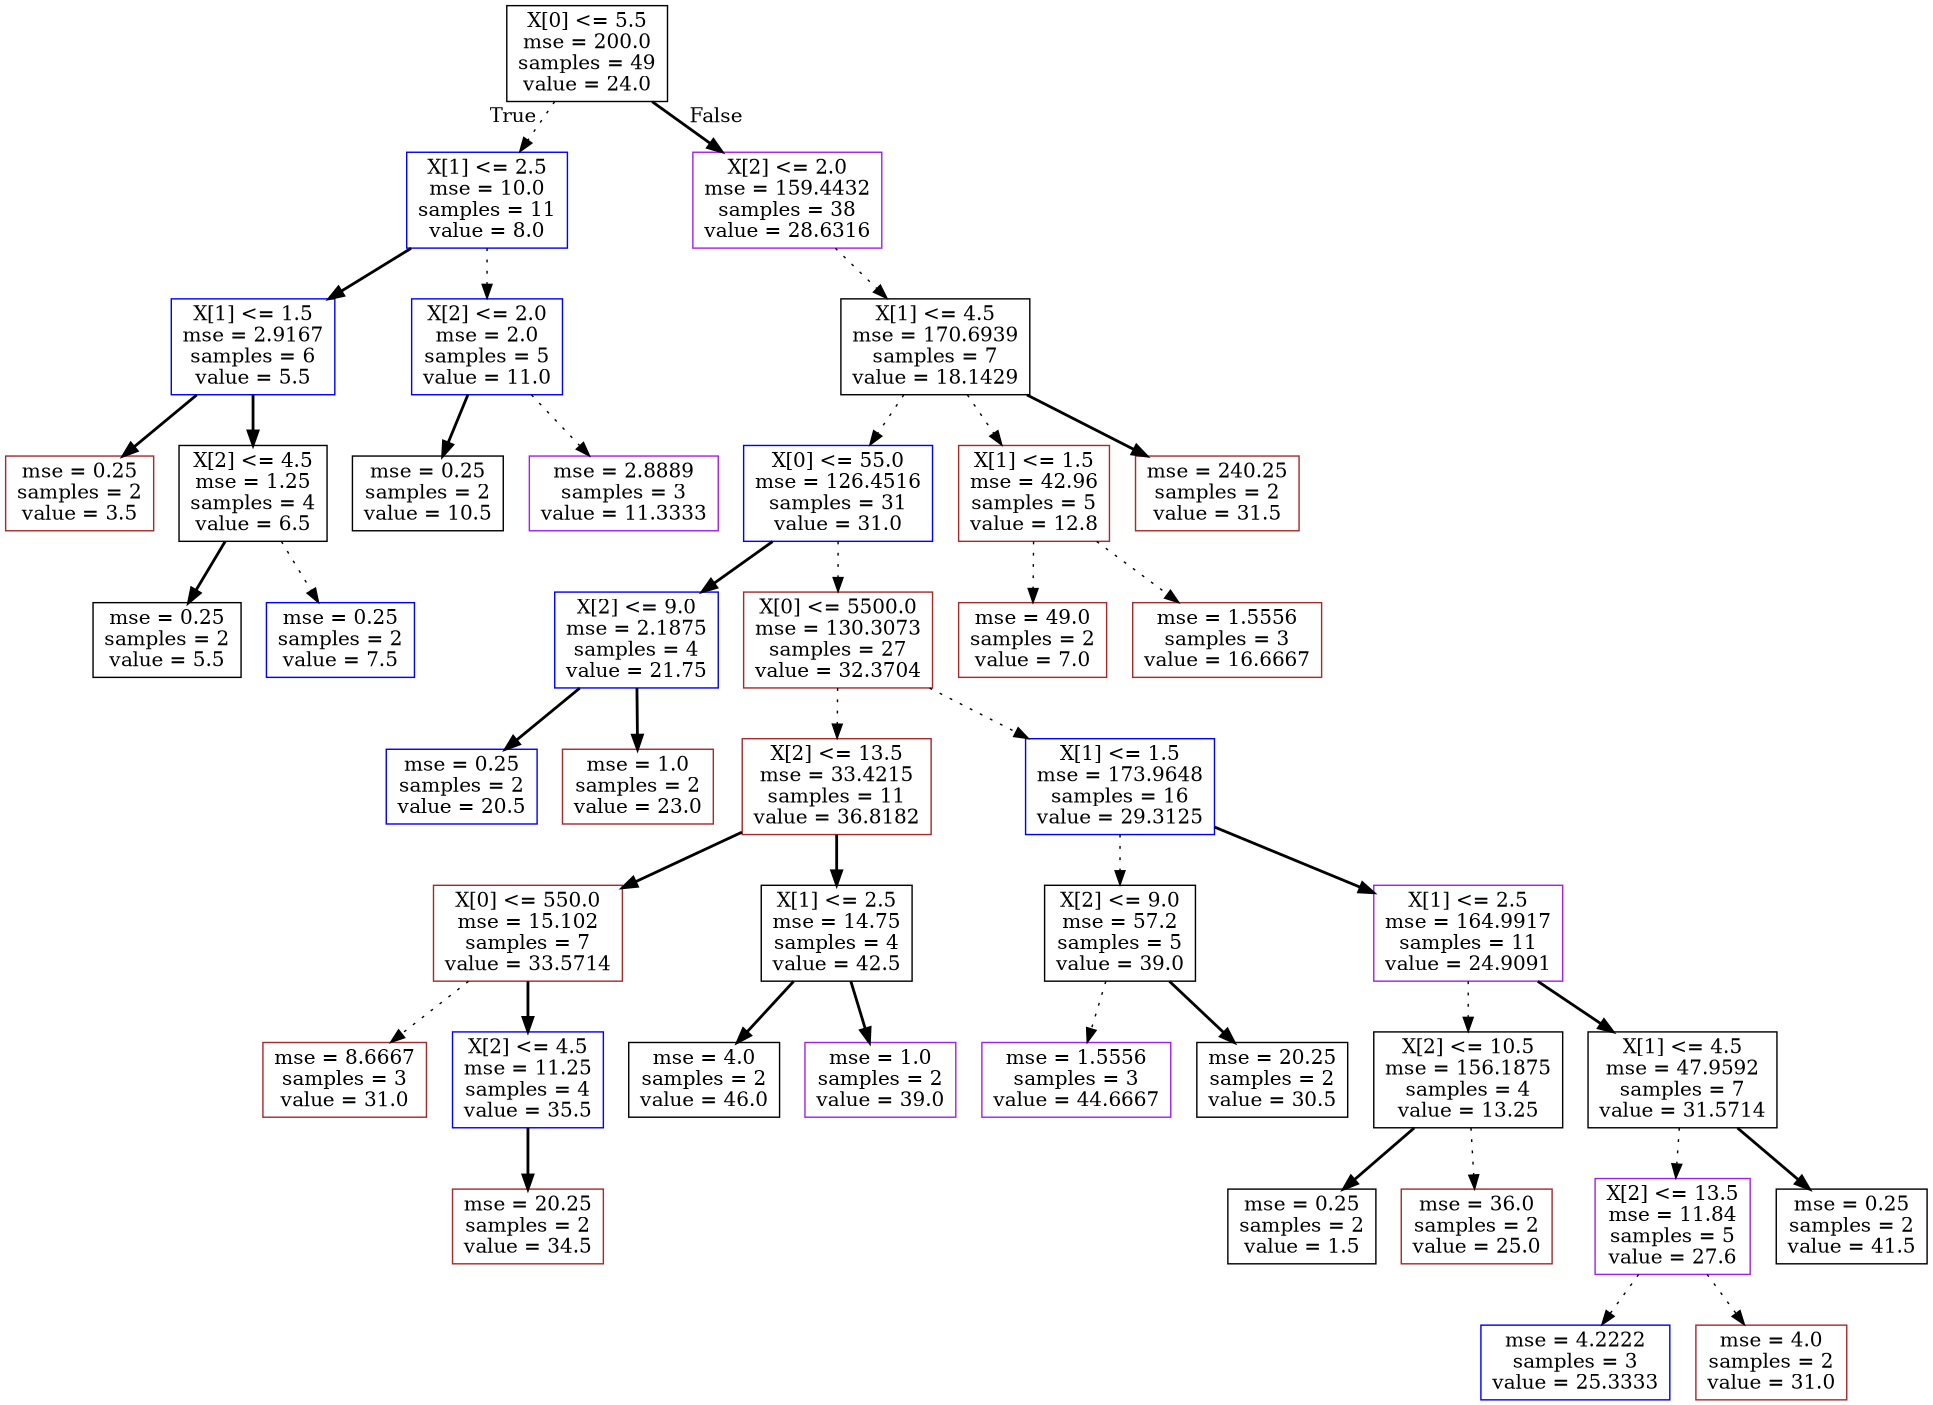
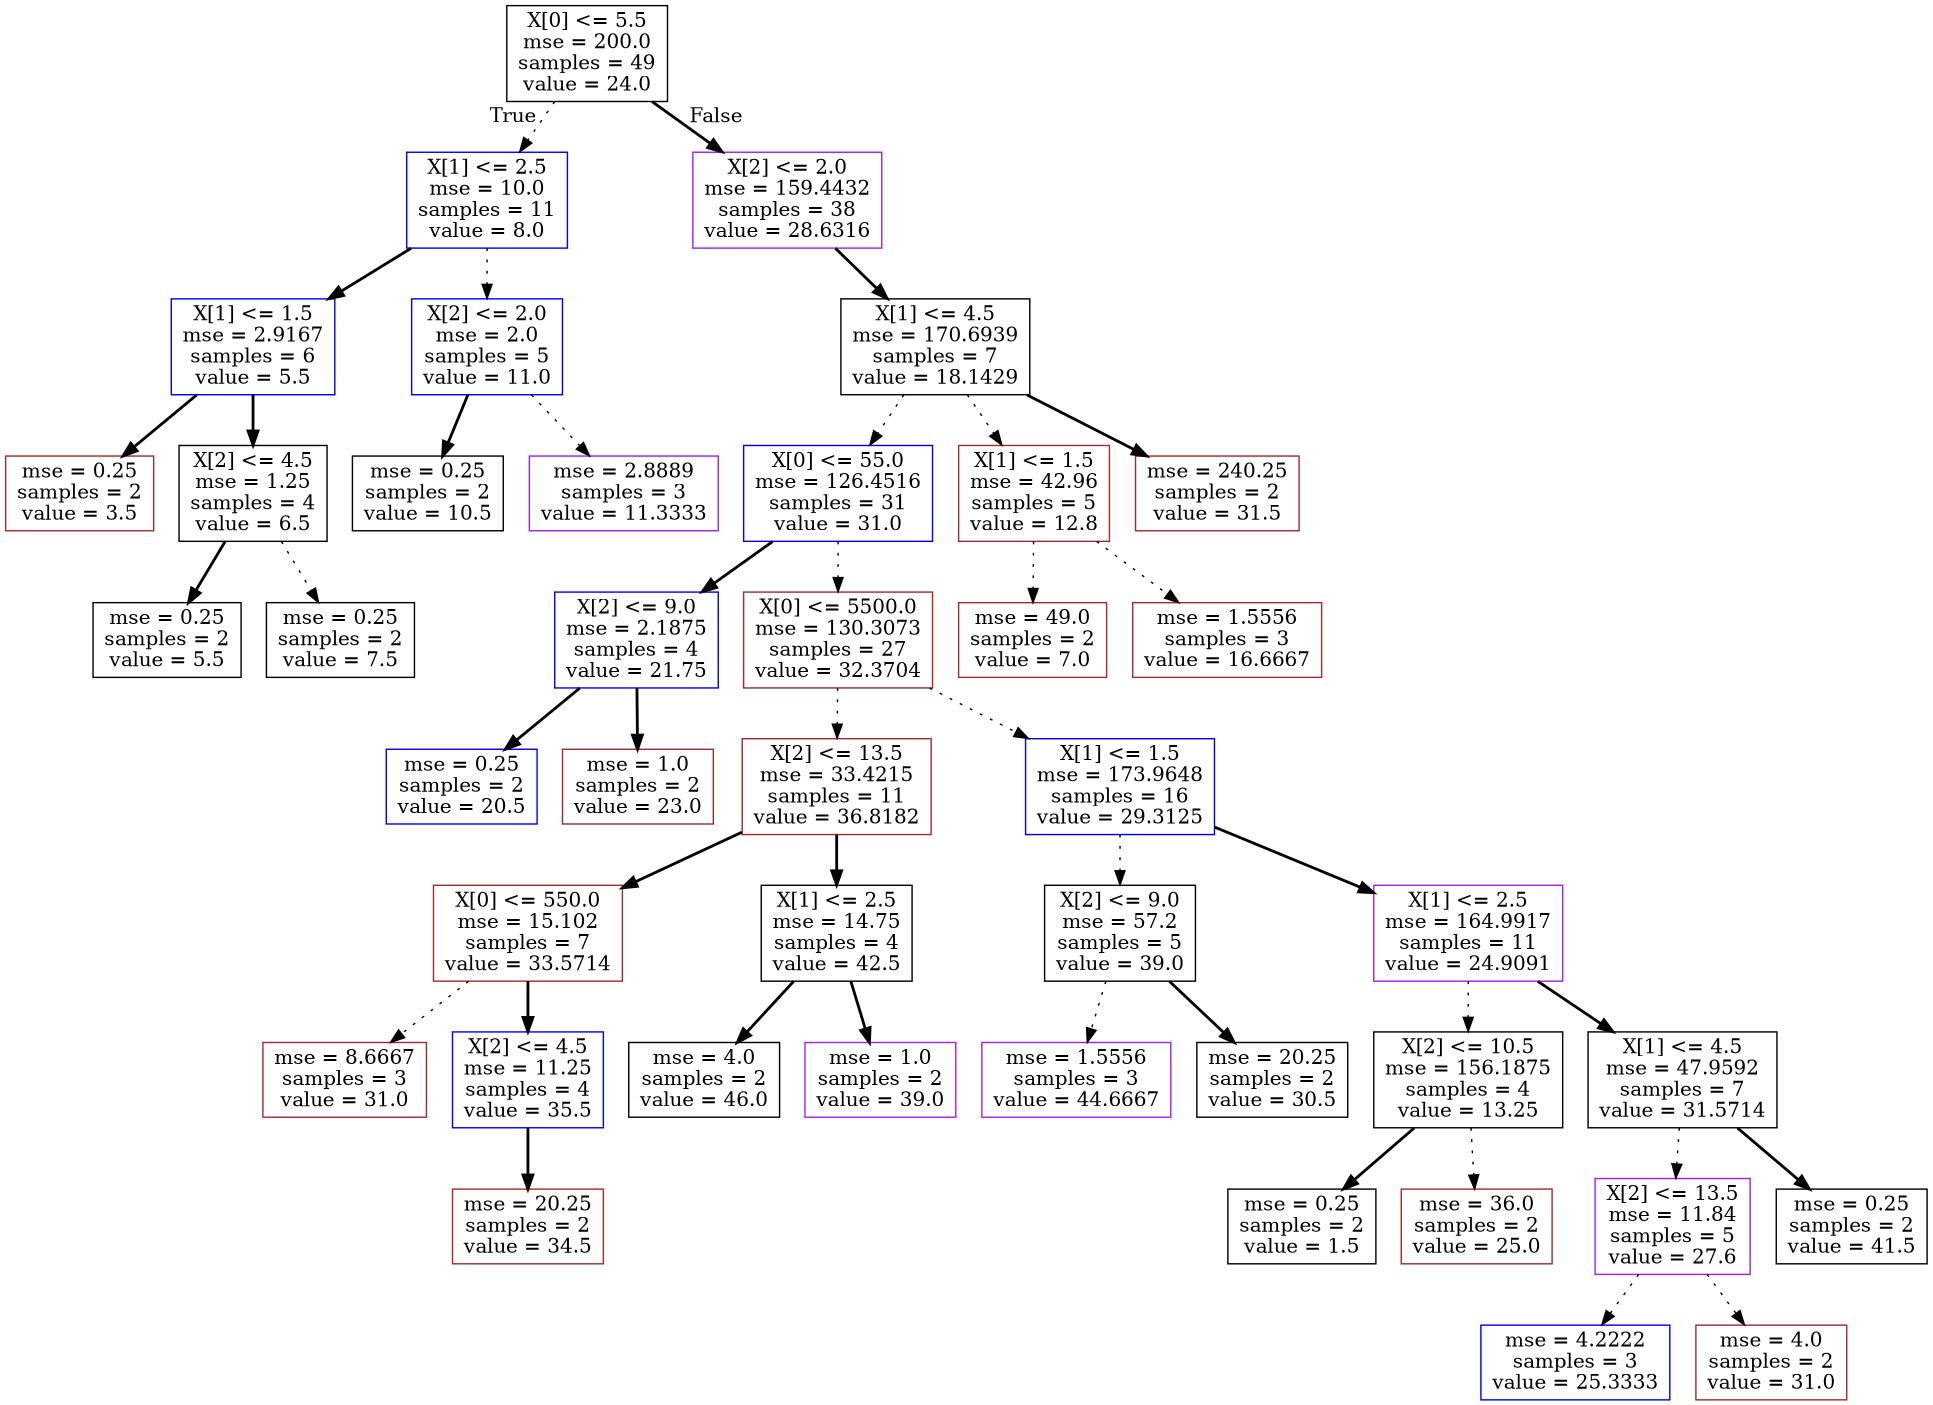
edge "X[2] <= 2.0 mse = 159.4432 samples = 38 value = 28.6316" -> "X[1] <= 4.5 mse = 170.6939 samples = 7 value = 18.1429": style dotted -> bold
node "mse = 0.25 samples = 2 value = 7.5": color blue -> black
